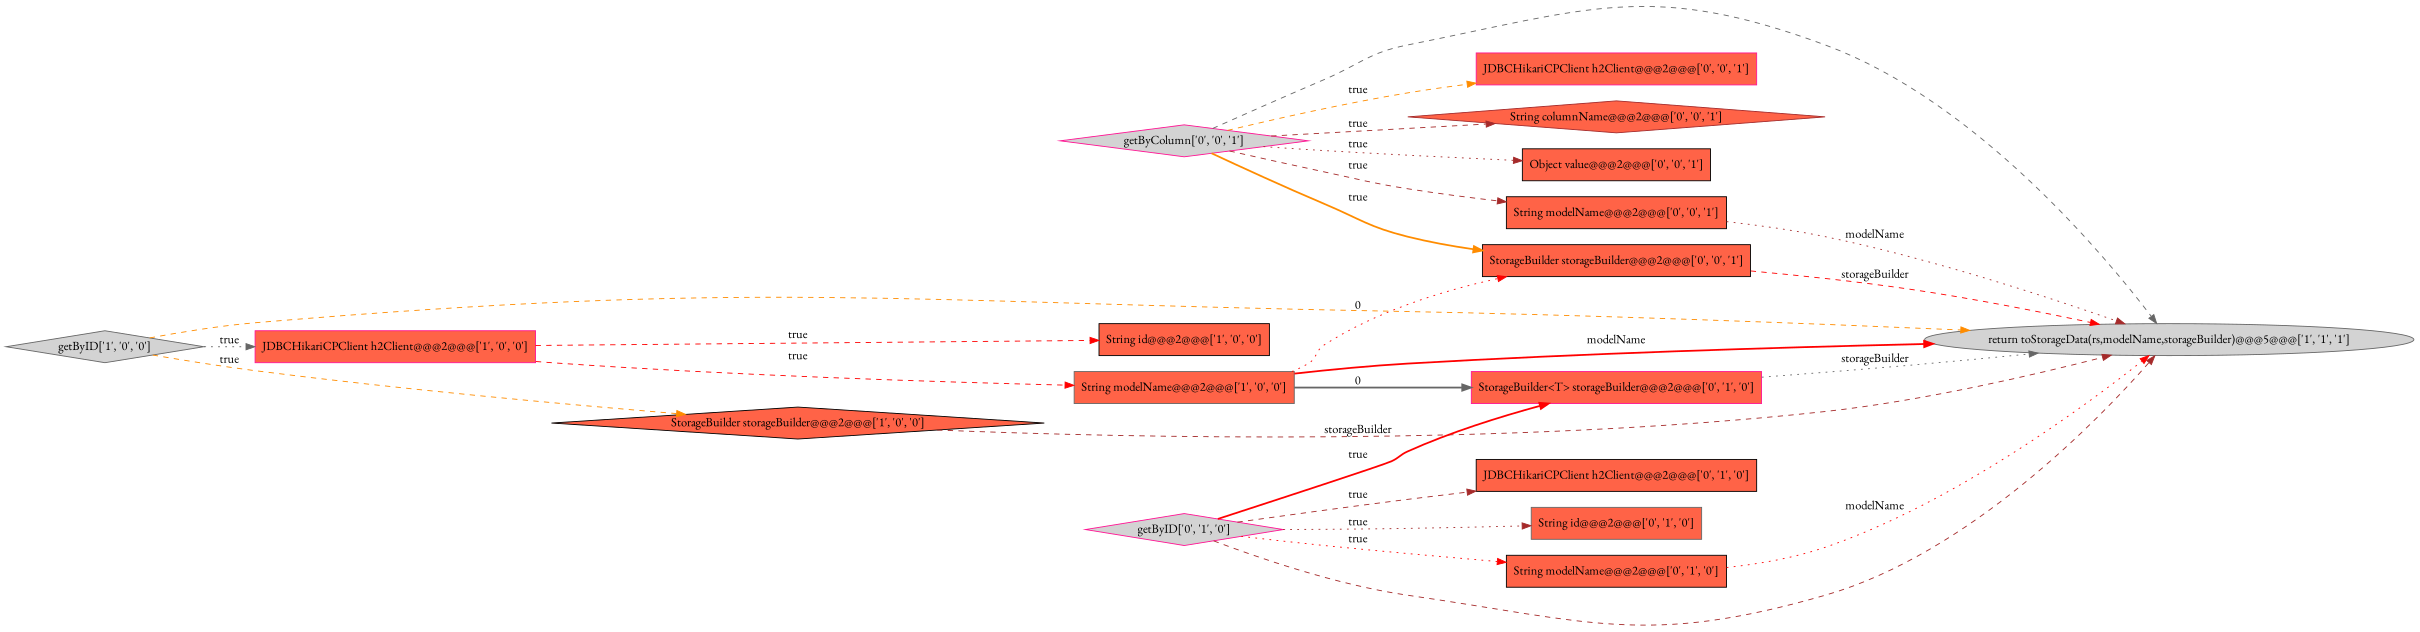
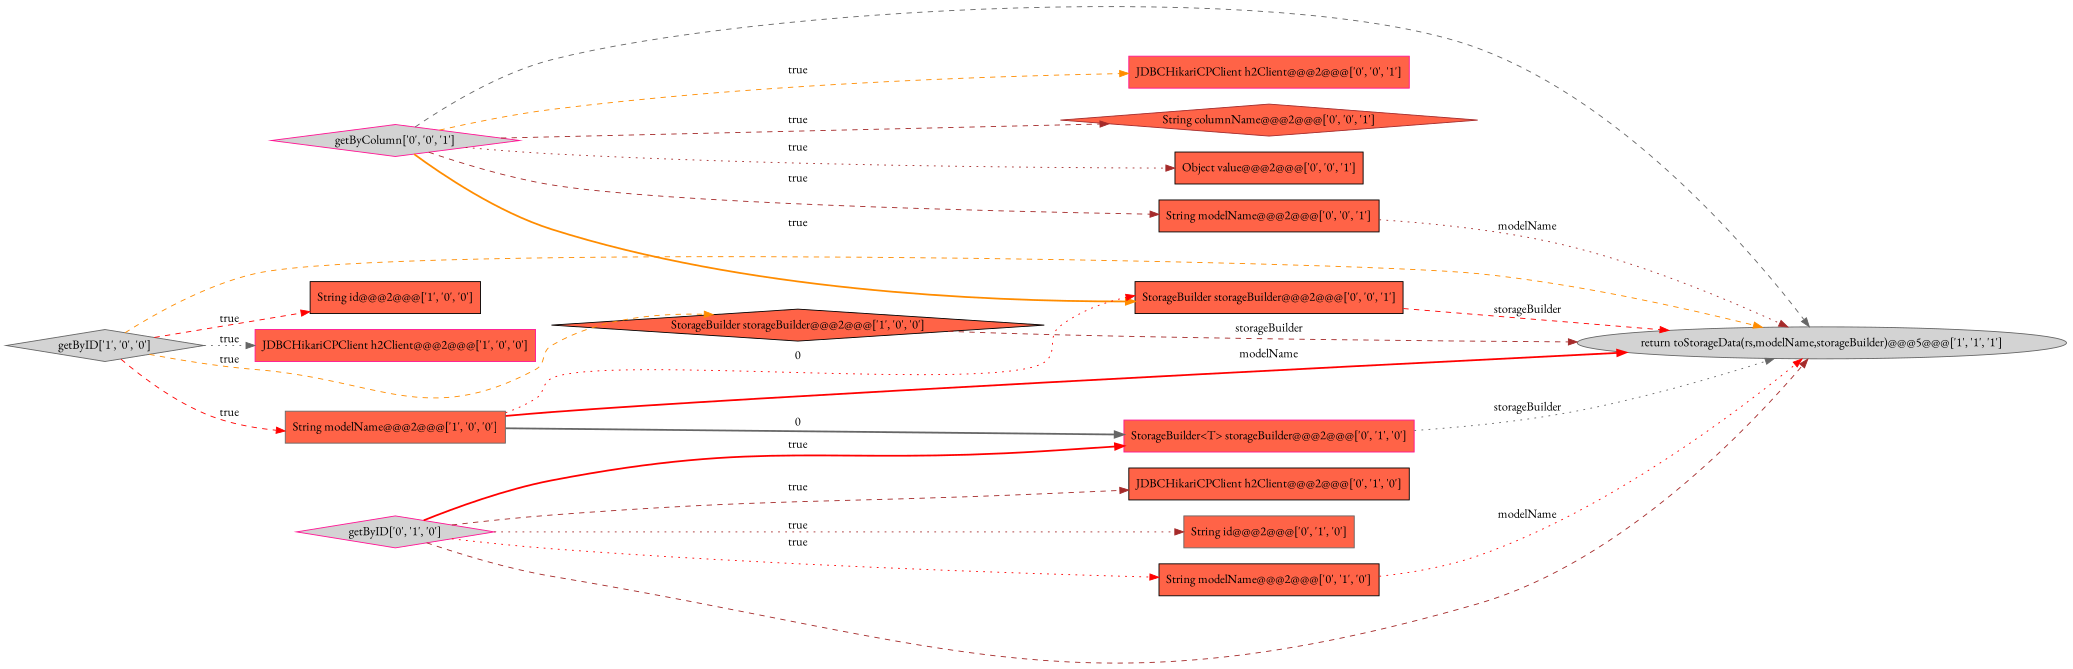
edge "JDBCHikariCPClient h2Client@@@2@@@['1', '0', '0']" -> "String id@@@2@@@['1', '0', '0']": now "getByID['1', '0', '0']" -> "String id@@@2@@@['1', '0', '0']"
edge "JDBCHikariCPClient h2Client@@@2@@@['1', '0', '0']" -> "String modelName@@@2@@@['1', '0', '0']": now "getByID['1', '0', '0']" -> "String modelName@@@2@@@['1', '0', '0']"
